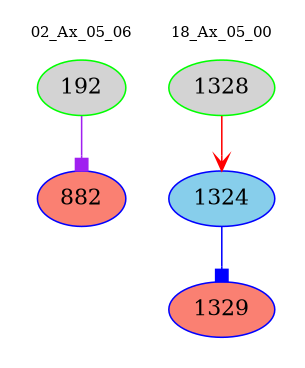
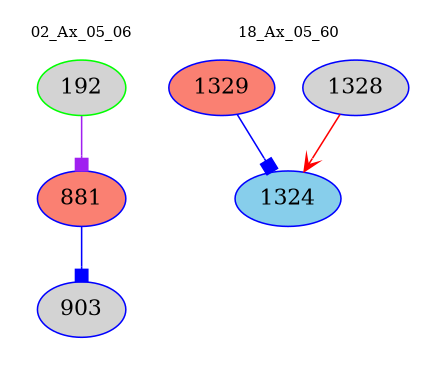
cluster "18_Ax_05_00": label "18_Ax_05_00" -> "18_Ax_05_60"
node "1328": color green -> blue
node "882": label "882" -> "881"
edge "1324" -> "1329": reversed
node "903": added
